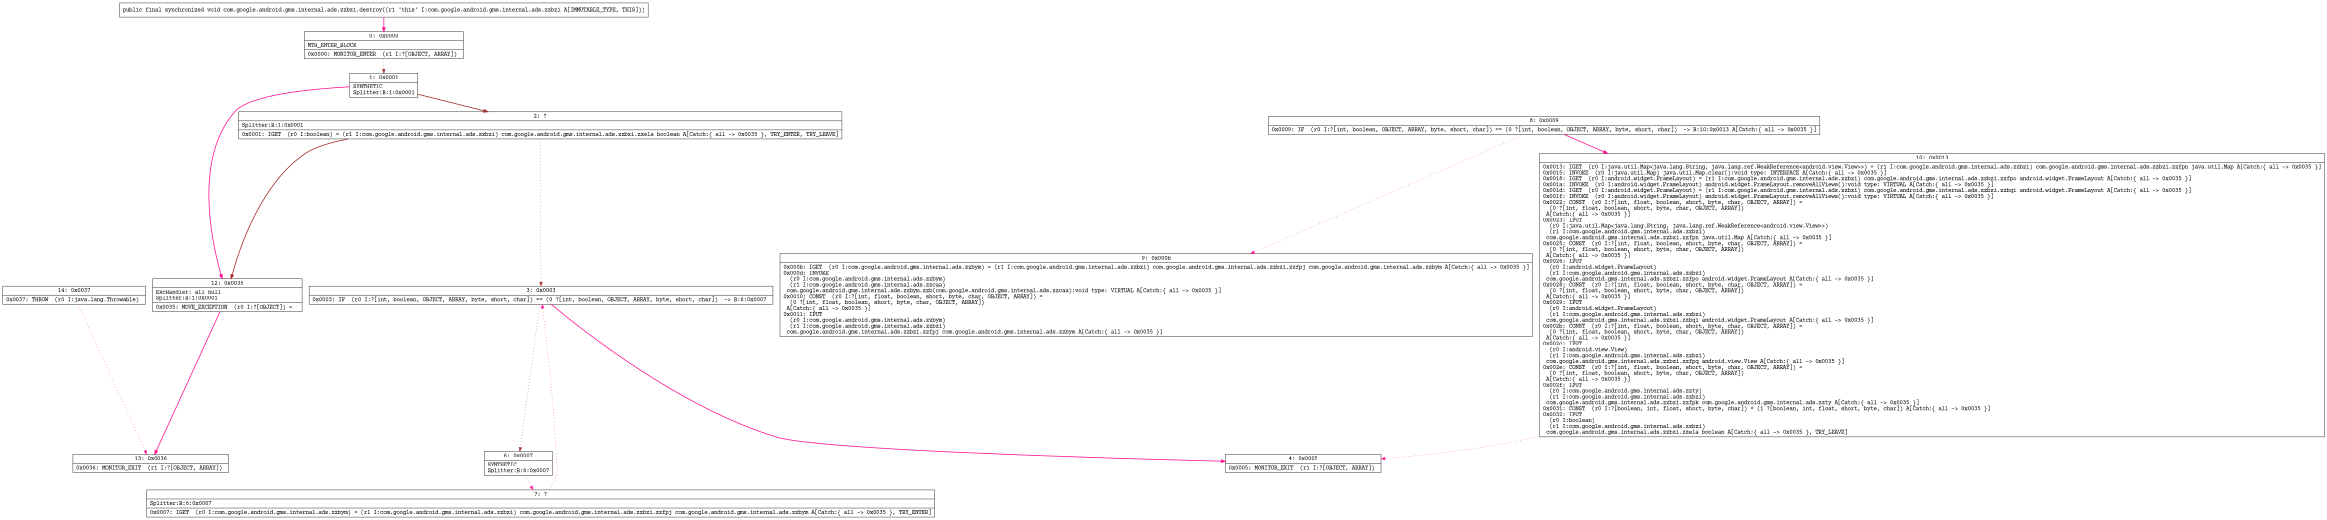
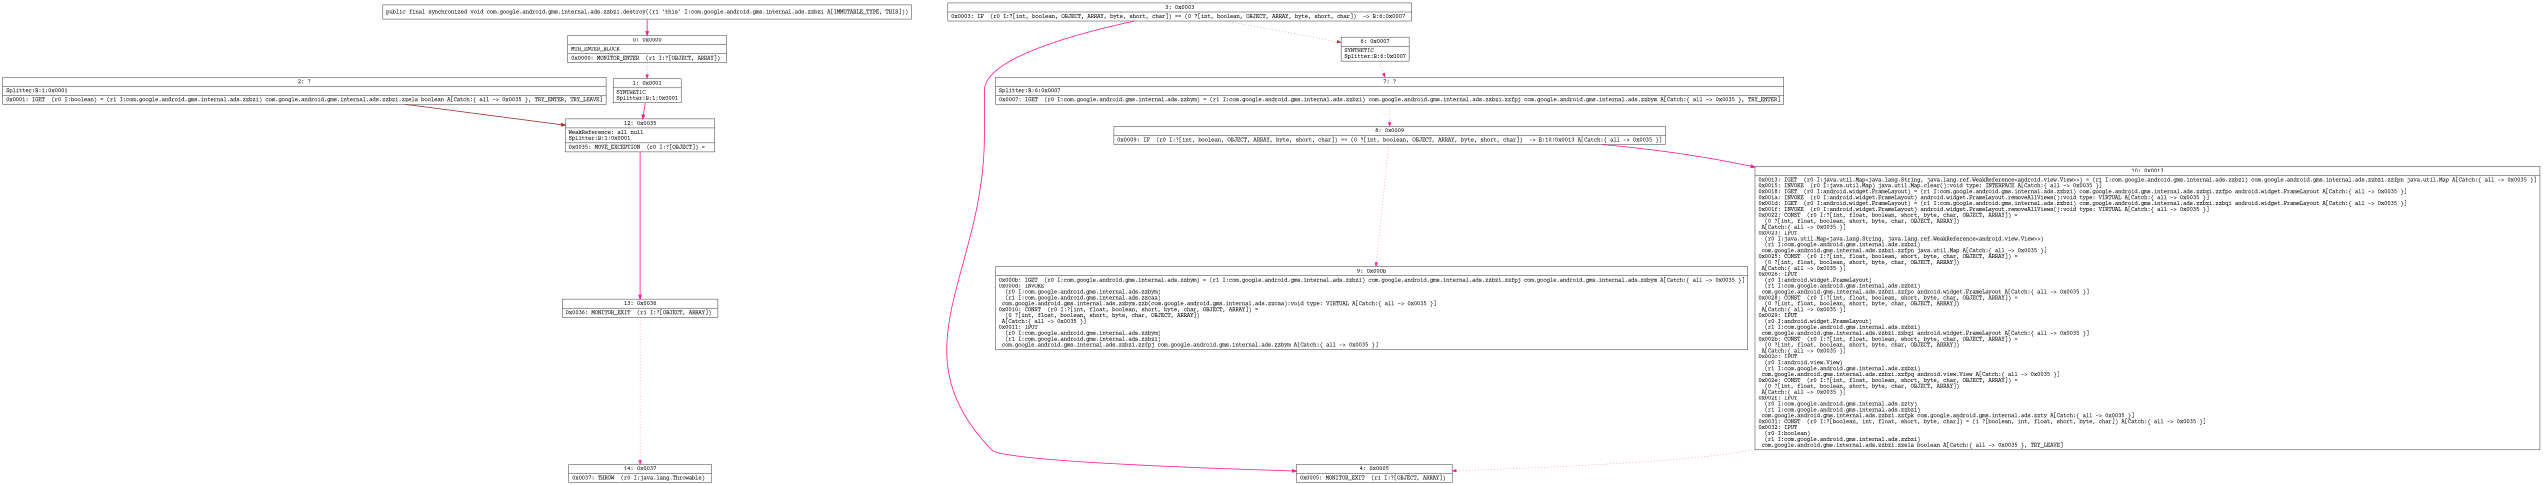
edge "0: 0x0000" -> "1: 0x0001": color brown -> deeppink
edge "1: 0x0001" -> "2: ?": removed
edge "2: ?" -> "3: 0x0003": removed
node "12: 0x0035": text "ExcHandler: all null" -> "WeakReference: all null"
edge "14: 0x0037" -> "13: 0x0036": reversed
edge "7: ?" -> "3: 0x0003": now "7: ?" -> "8: 0x0009"
